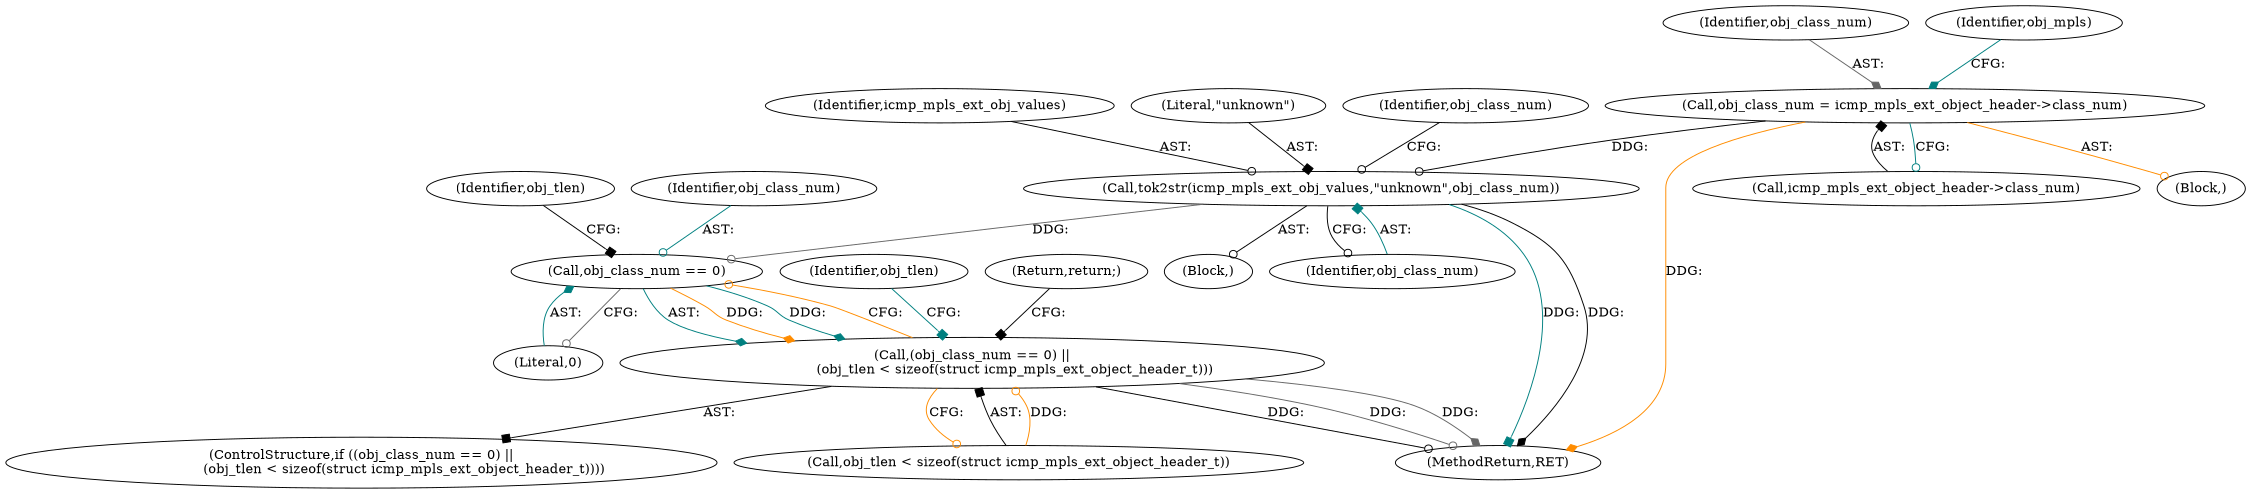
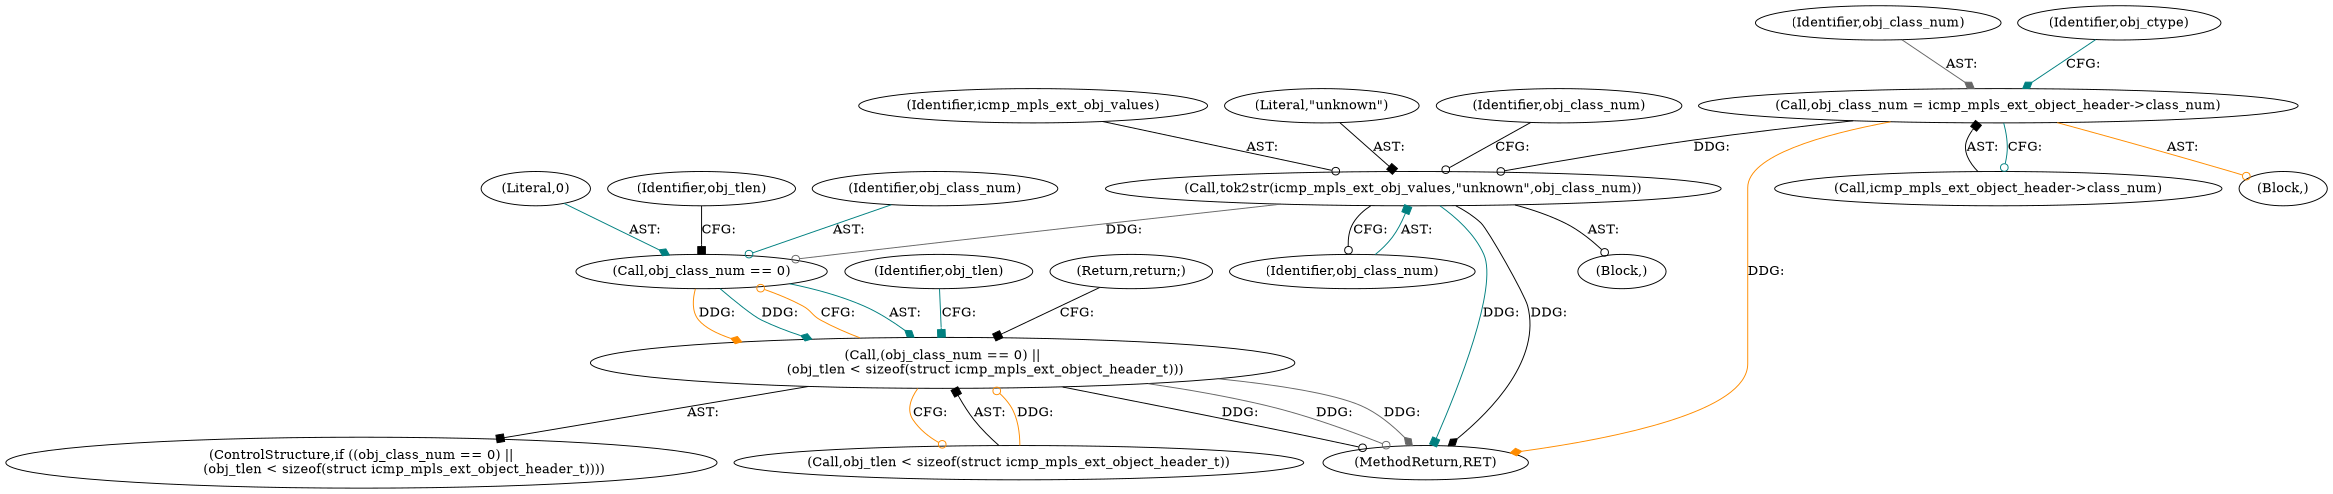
node "(Identifier,obj_mpls)": label "(Identifier,obj_mpls)" -> "(Identifier,obj_ctype)"
edge "(Call,obj_class_num == 0)" -> "(Literal,0)": removed, label "CFG:"
